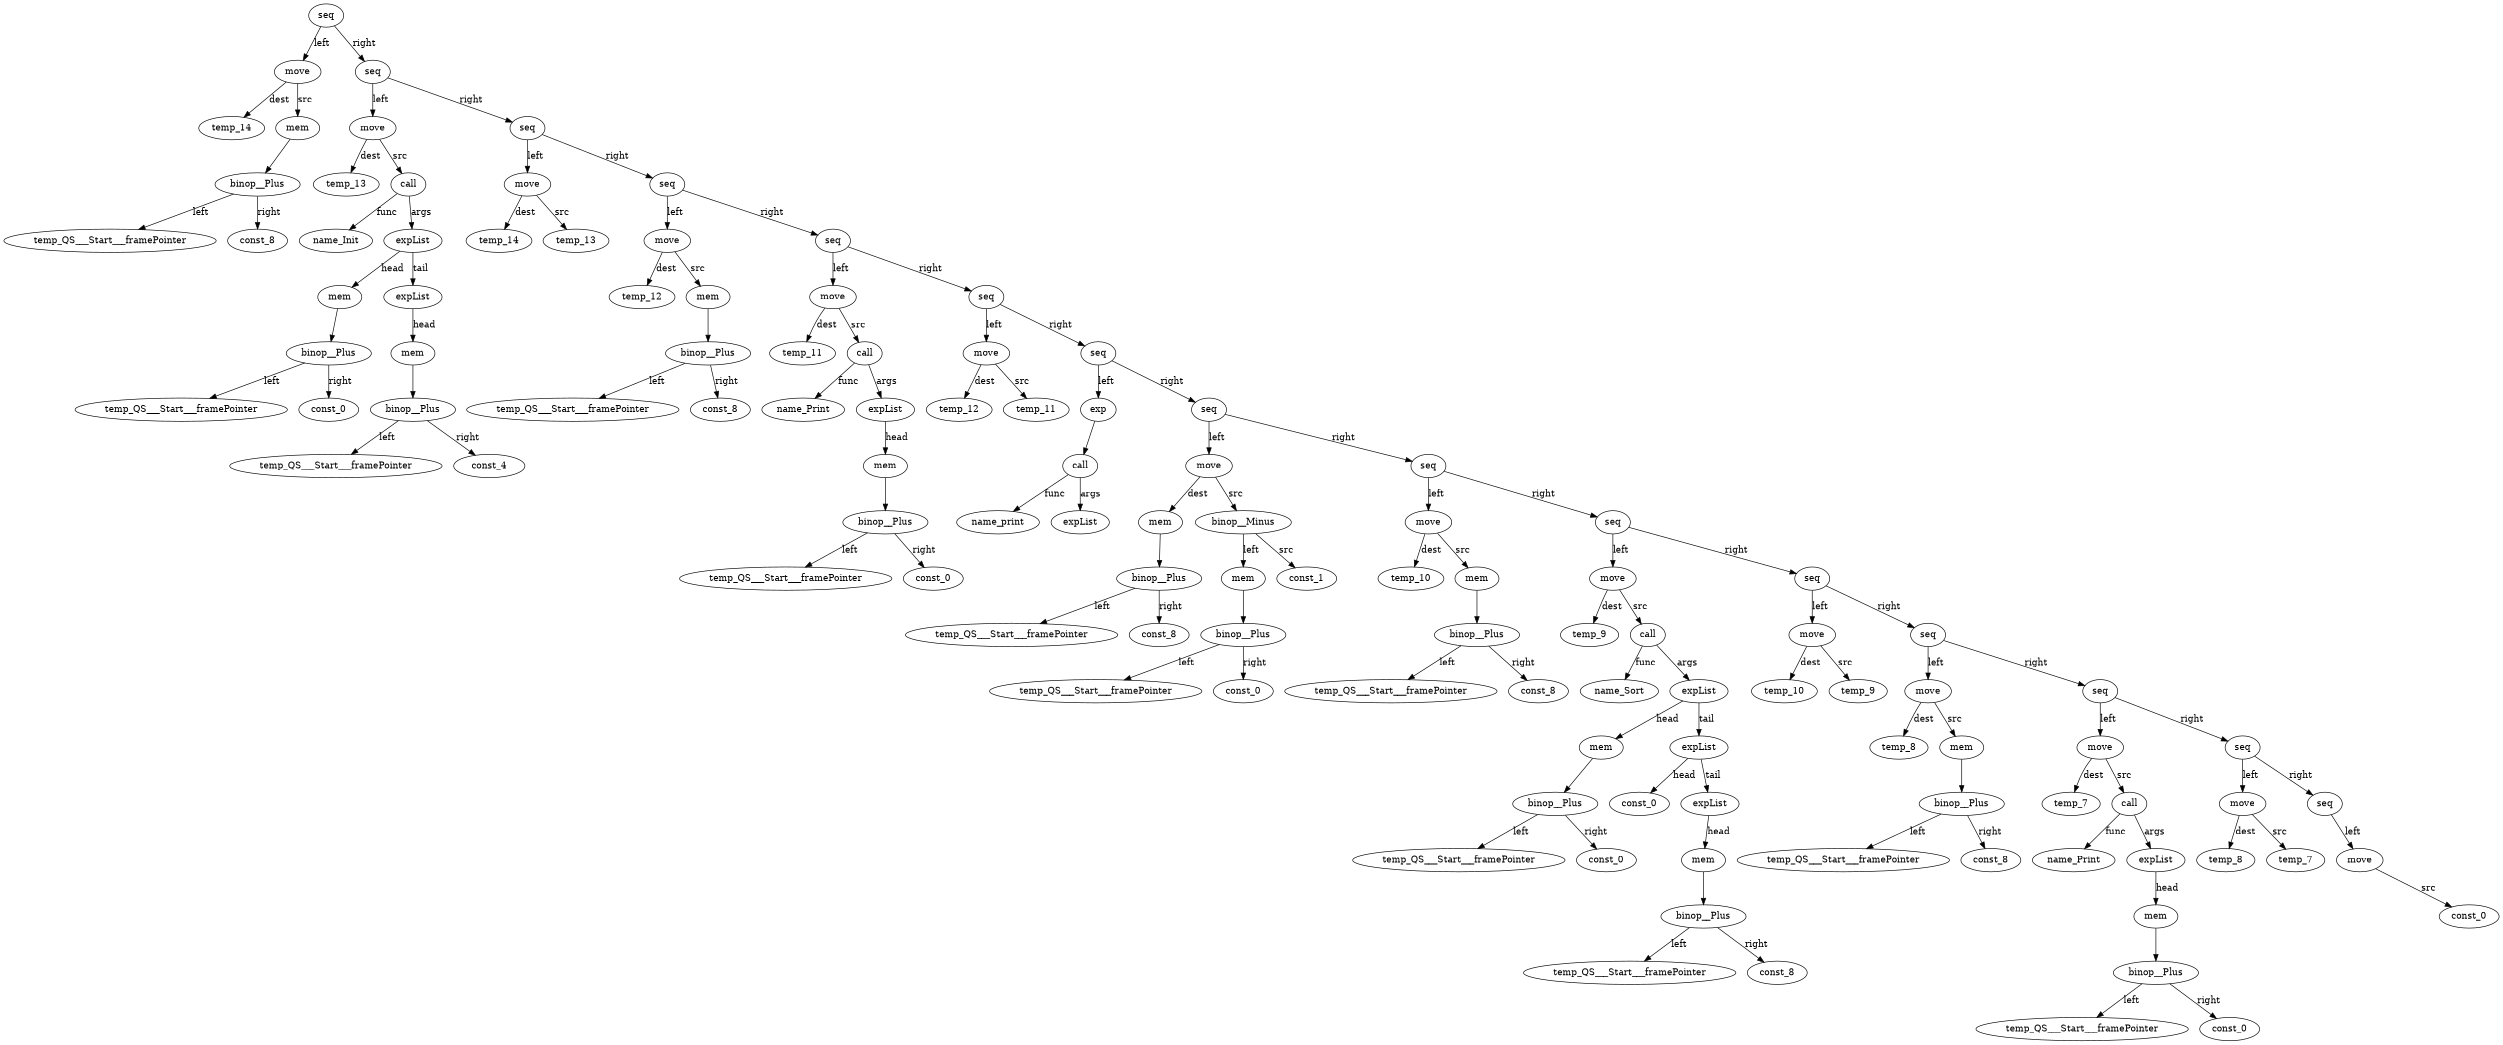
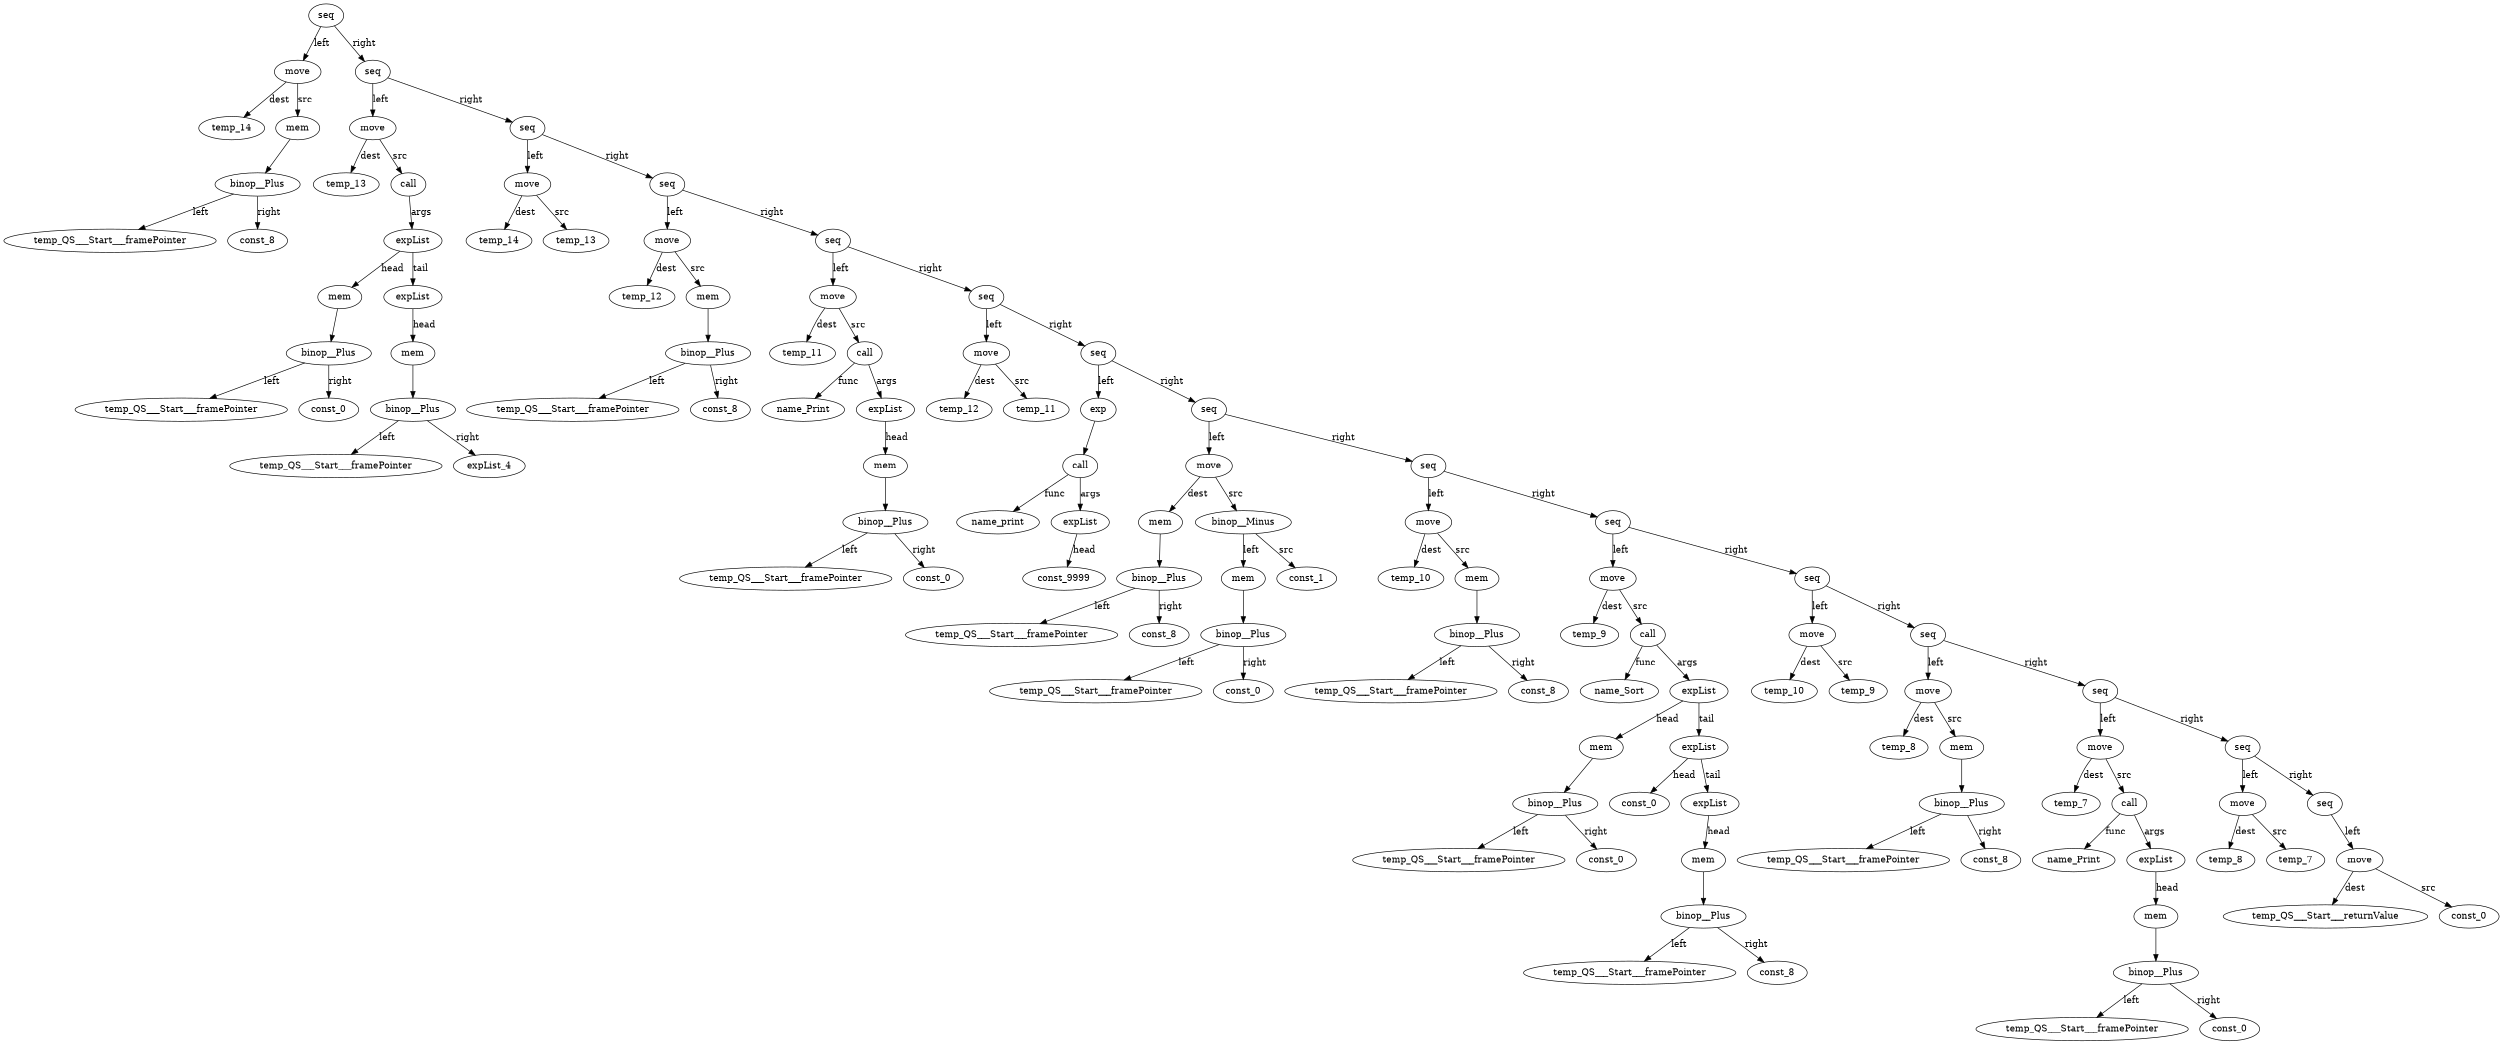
node "name_Init": removed
node "const_4": label "const_4" -> "expList_4"
node "const_9999": added
node "temp_QS___Start___returnValue": added
